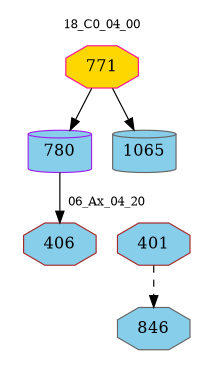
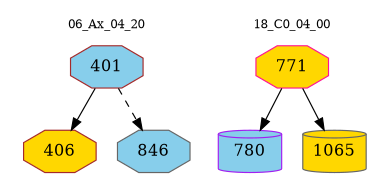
node "1065": fillcolor skyblue -> gold
edge "780" -> "406": now "401" -> "406"
node "406": fillcolor skyblue -> gold
